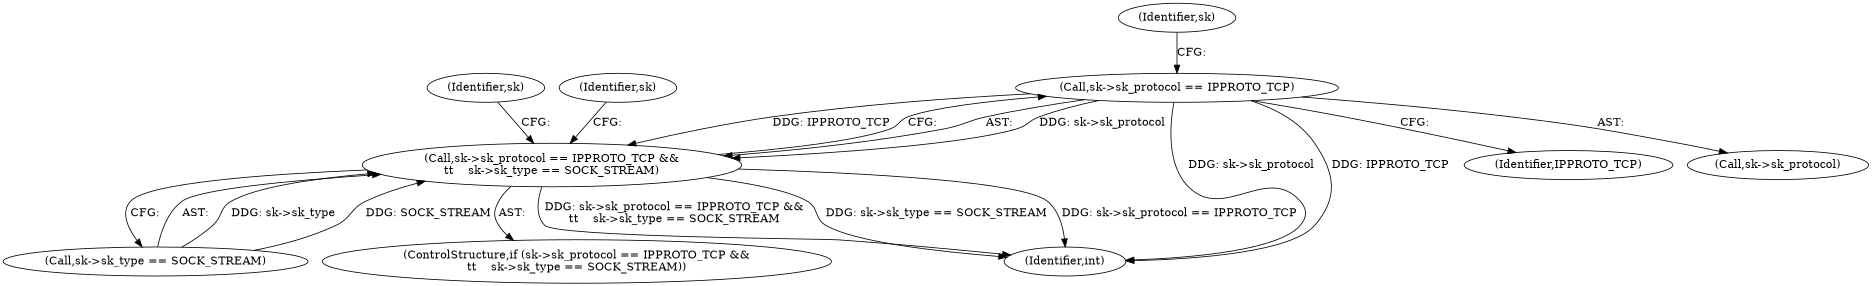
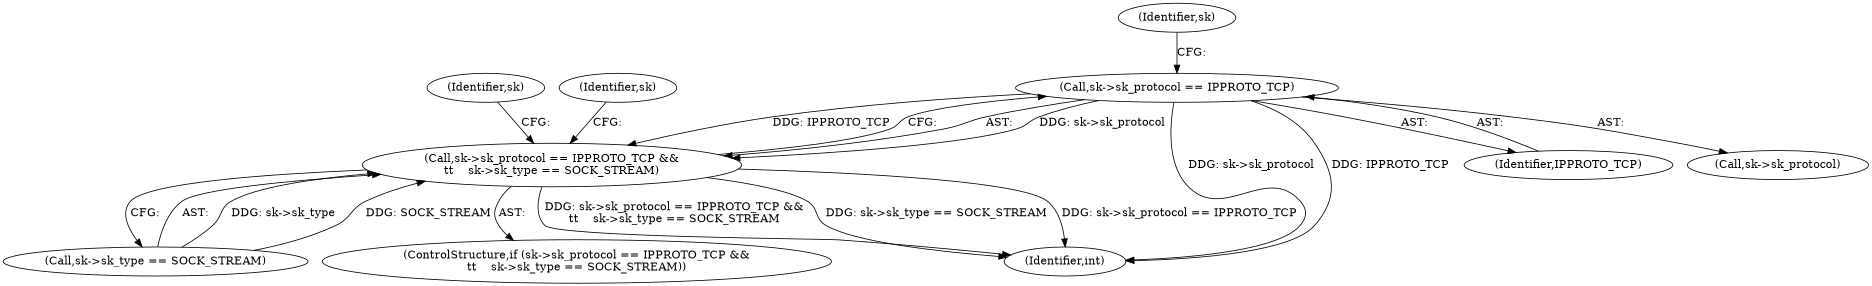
edge "(Identifier,IPPROTO_TCP)" -> "(Call,sk->sk_protocol == IPPROTO_TCP)": added, label "AST:"
edge "(Call,sk->sk_protocol == IPPROTO_TCP)" -> "(Identifier,IPPROTO_TCP)": label "CFG: " -> "AST: "
